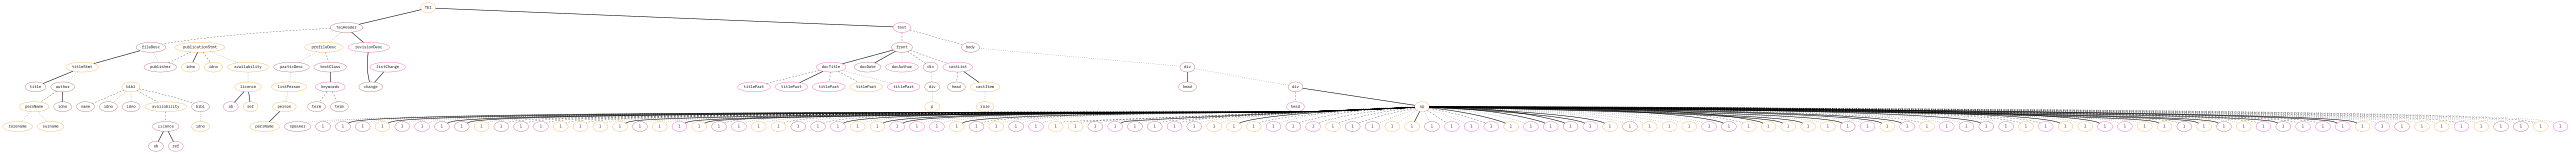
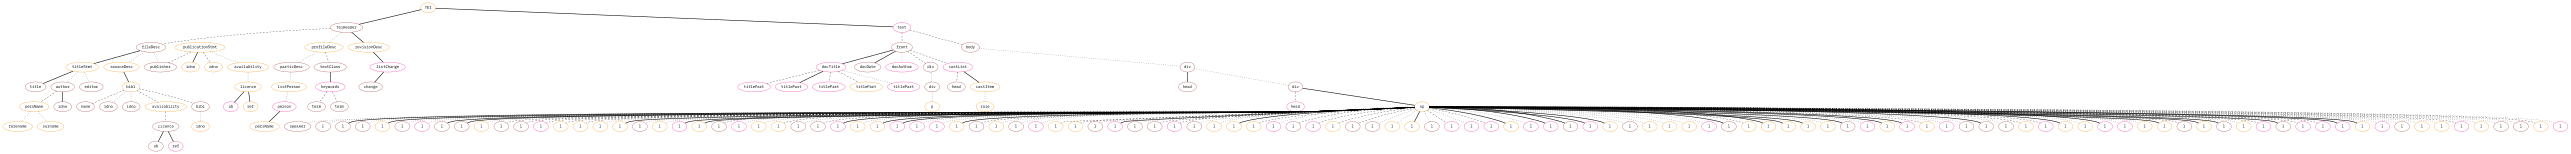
node "revisionDesc": color deeppink -> darkorange
node "sourceDesc": added
edge "revisionDesc" -- "change": now "revisionDesc" -- "listChange"
node "editor": added
node "person": color darkorange -> deeppink
